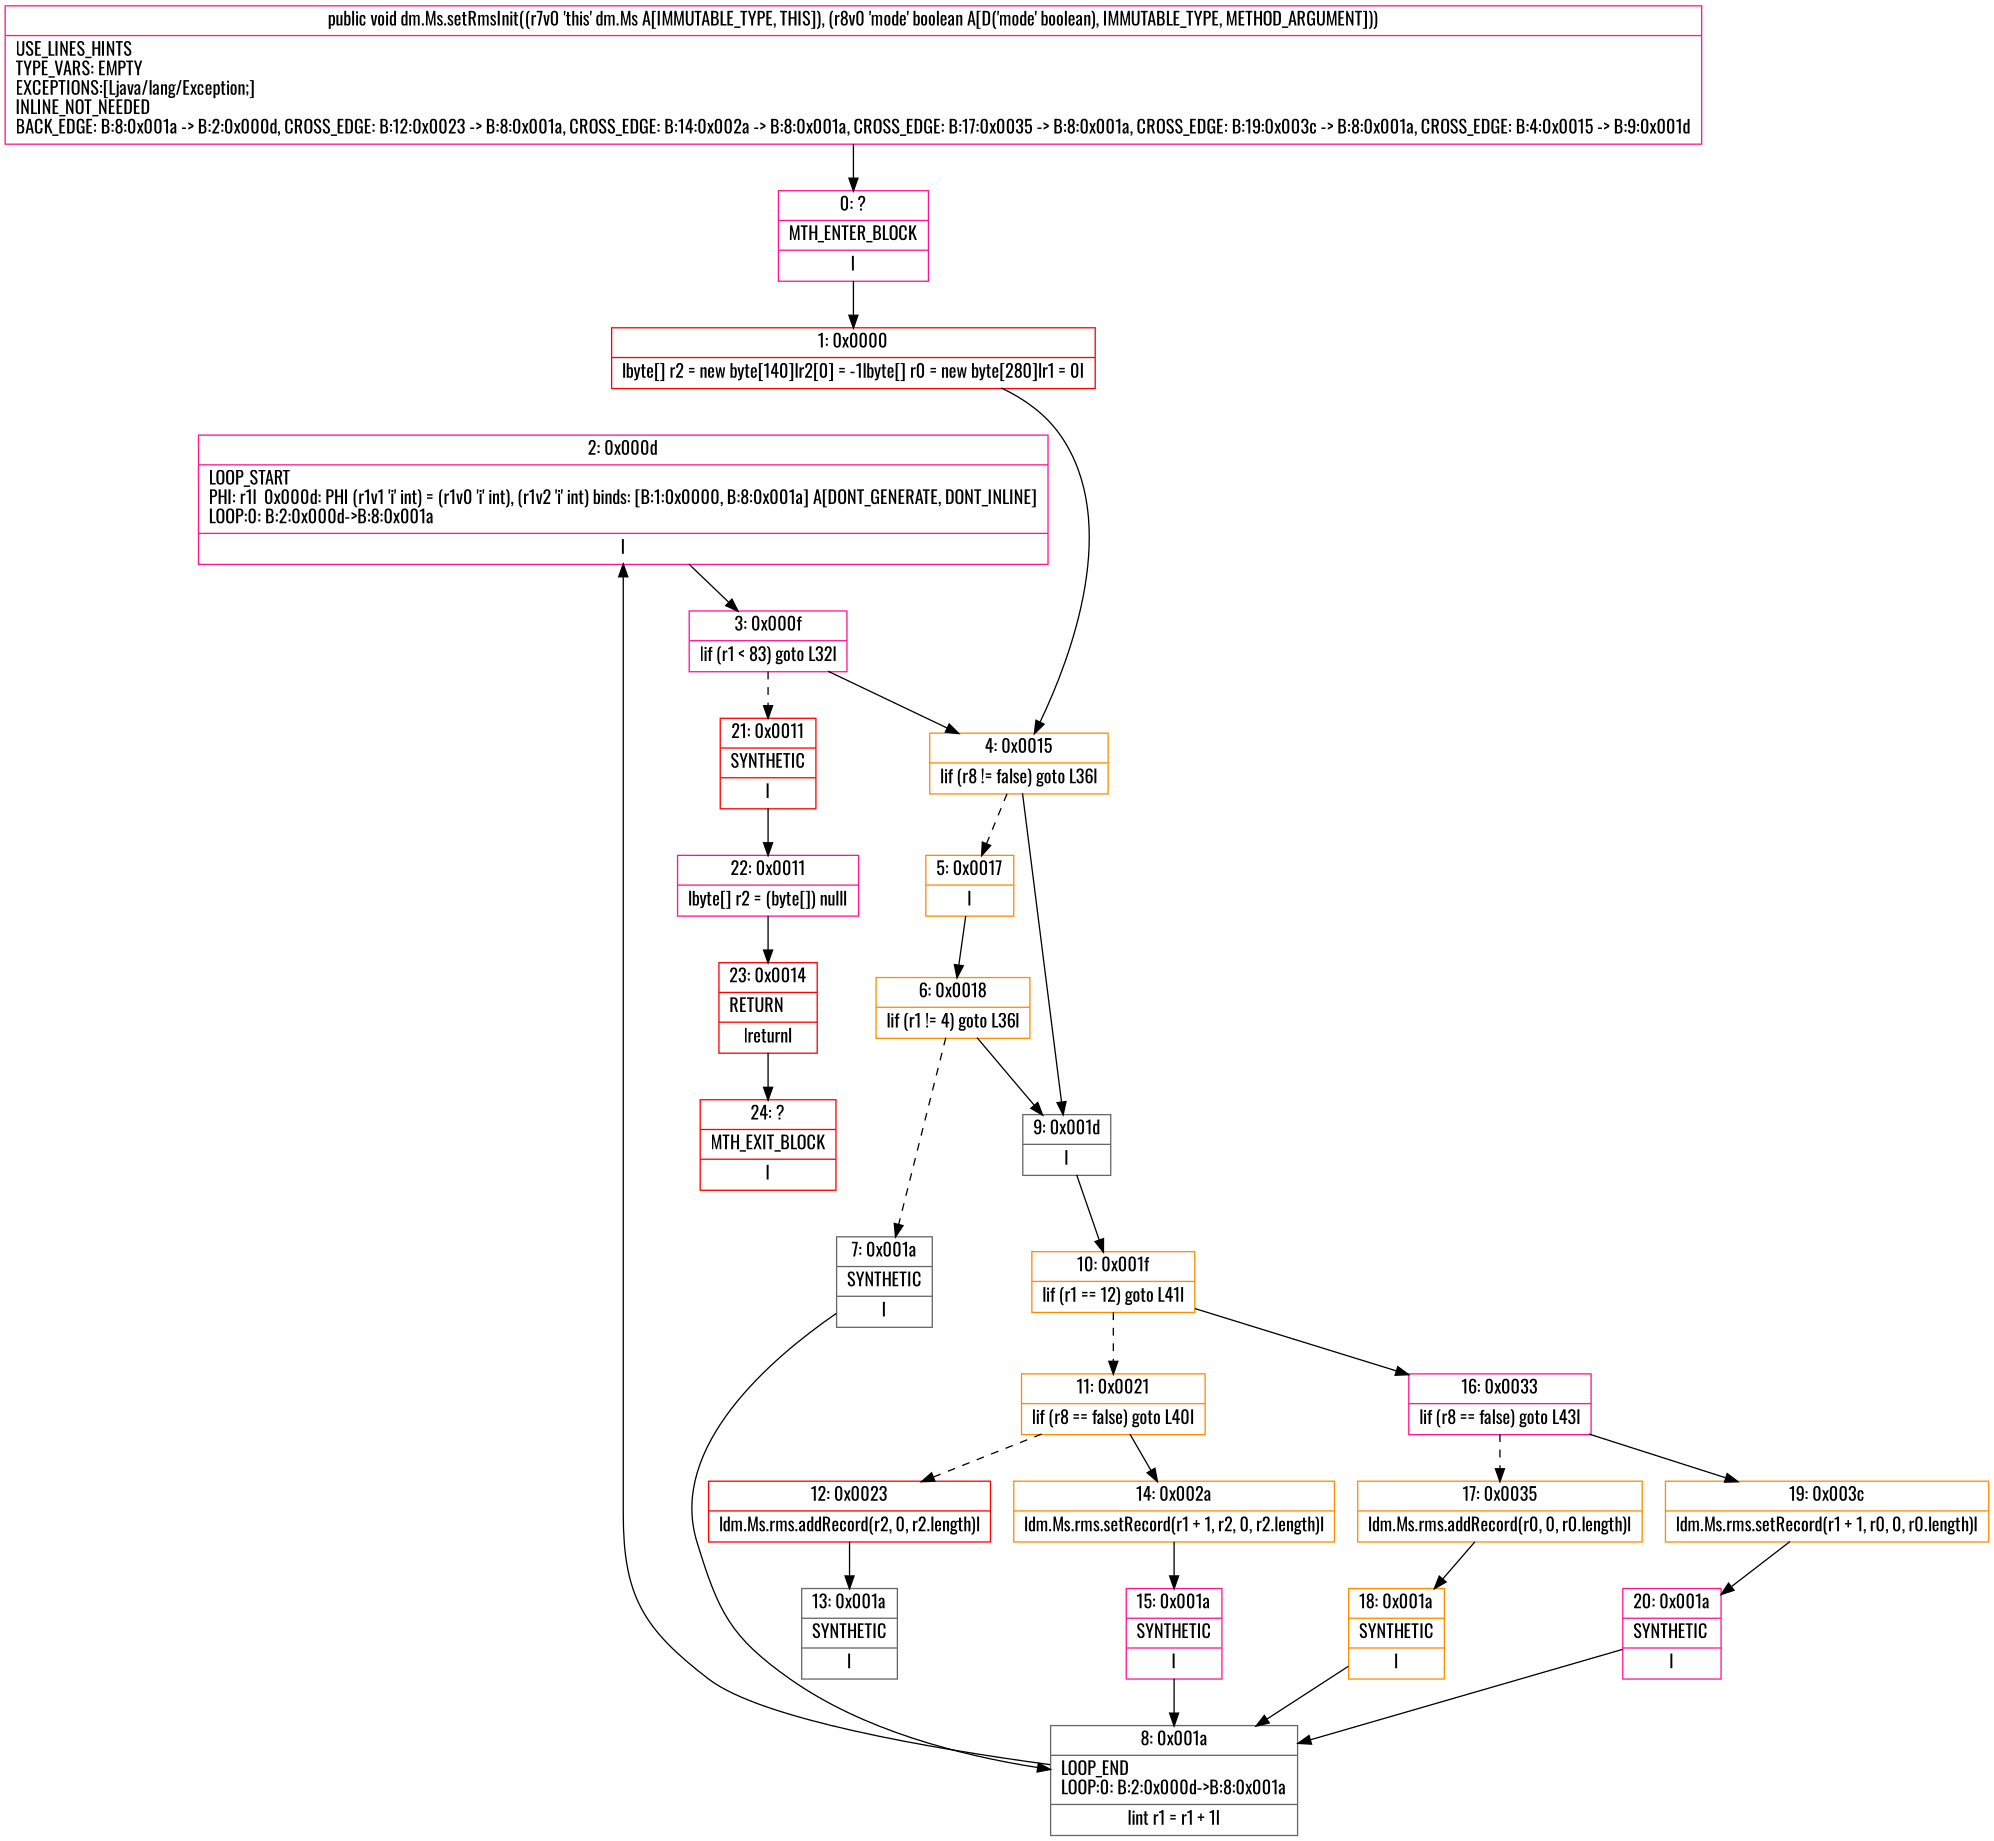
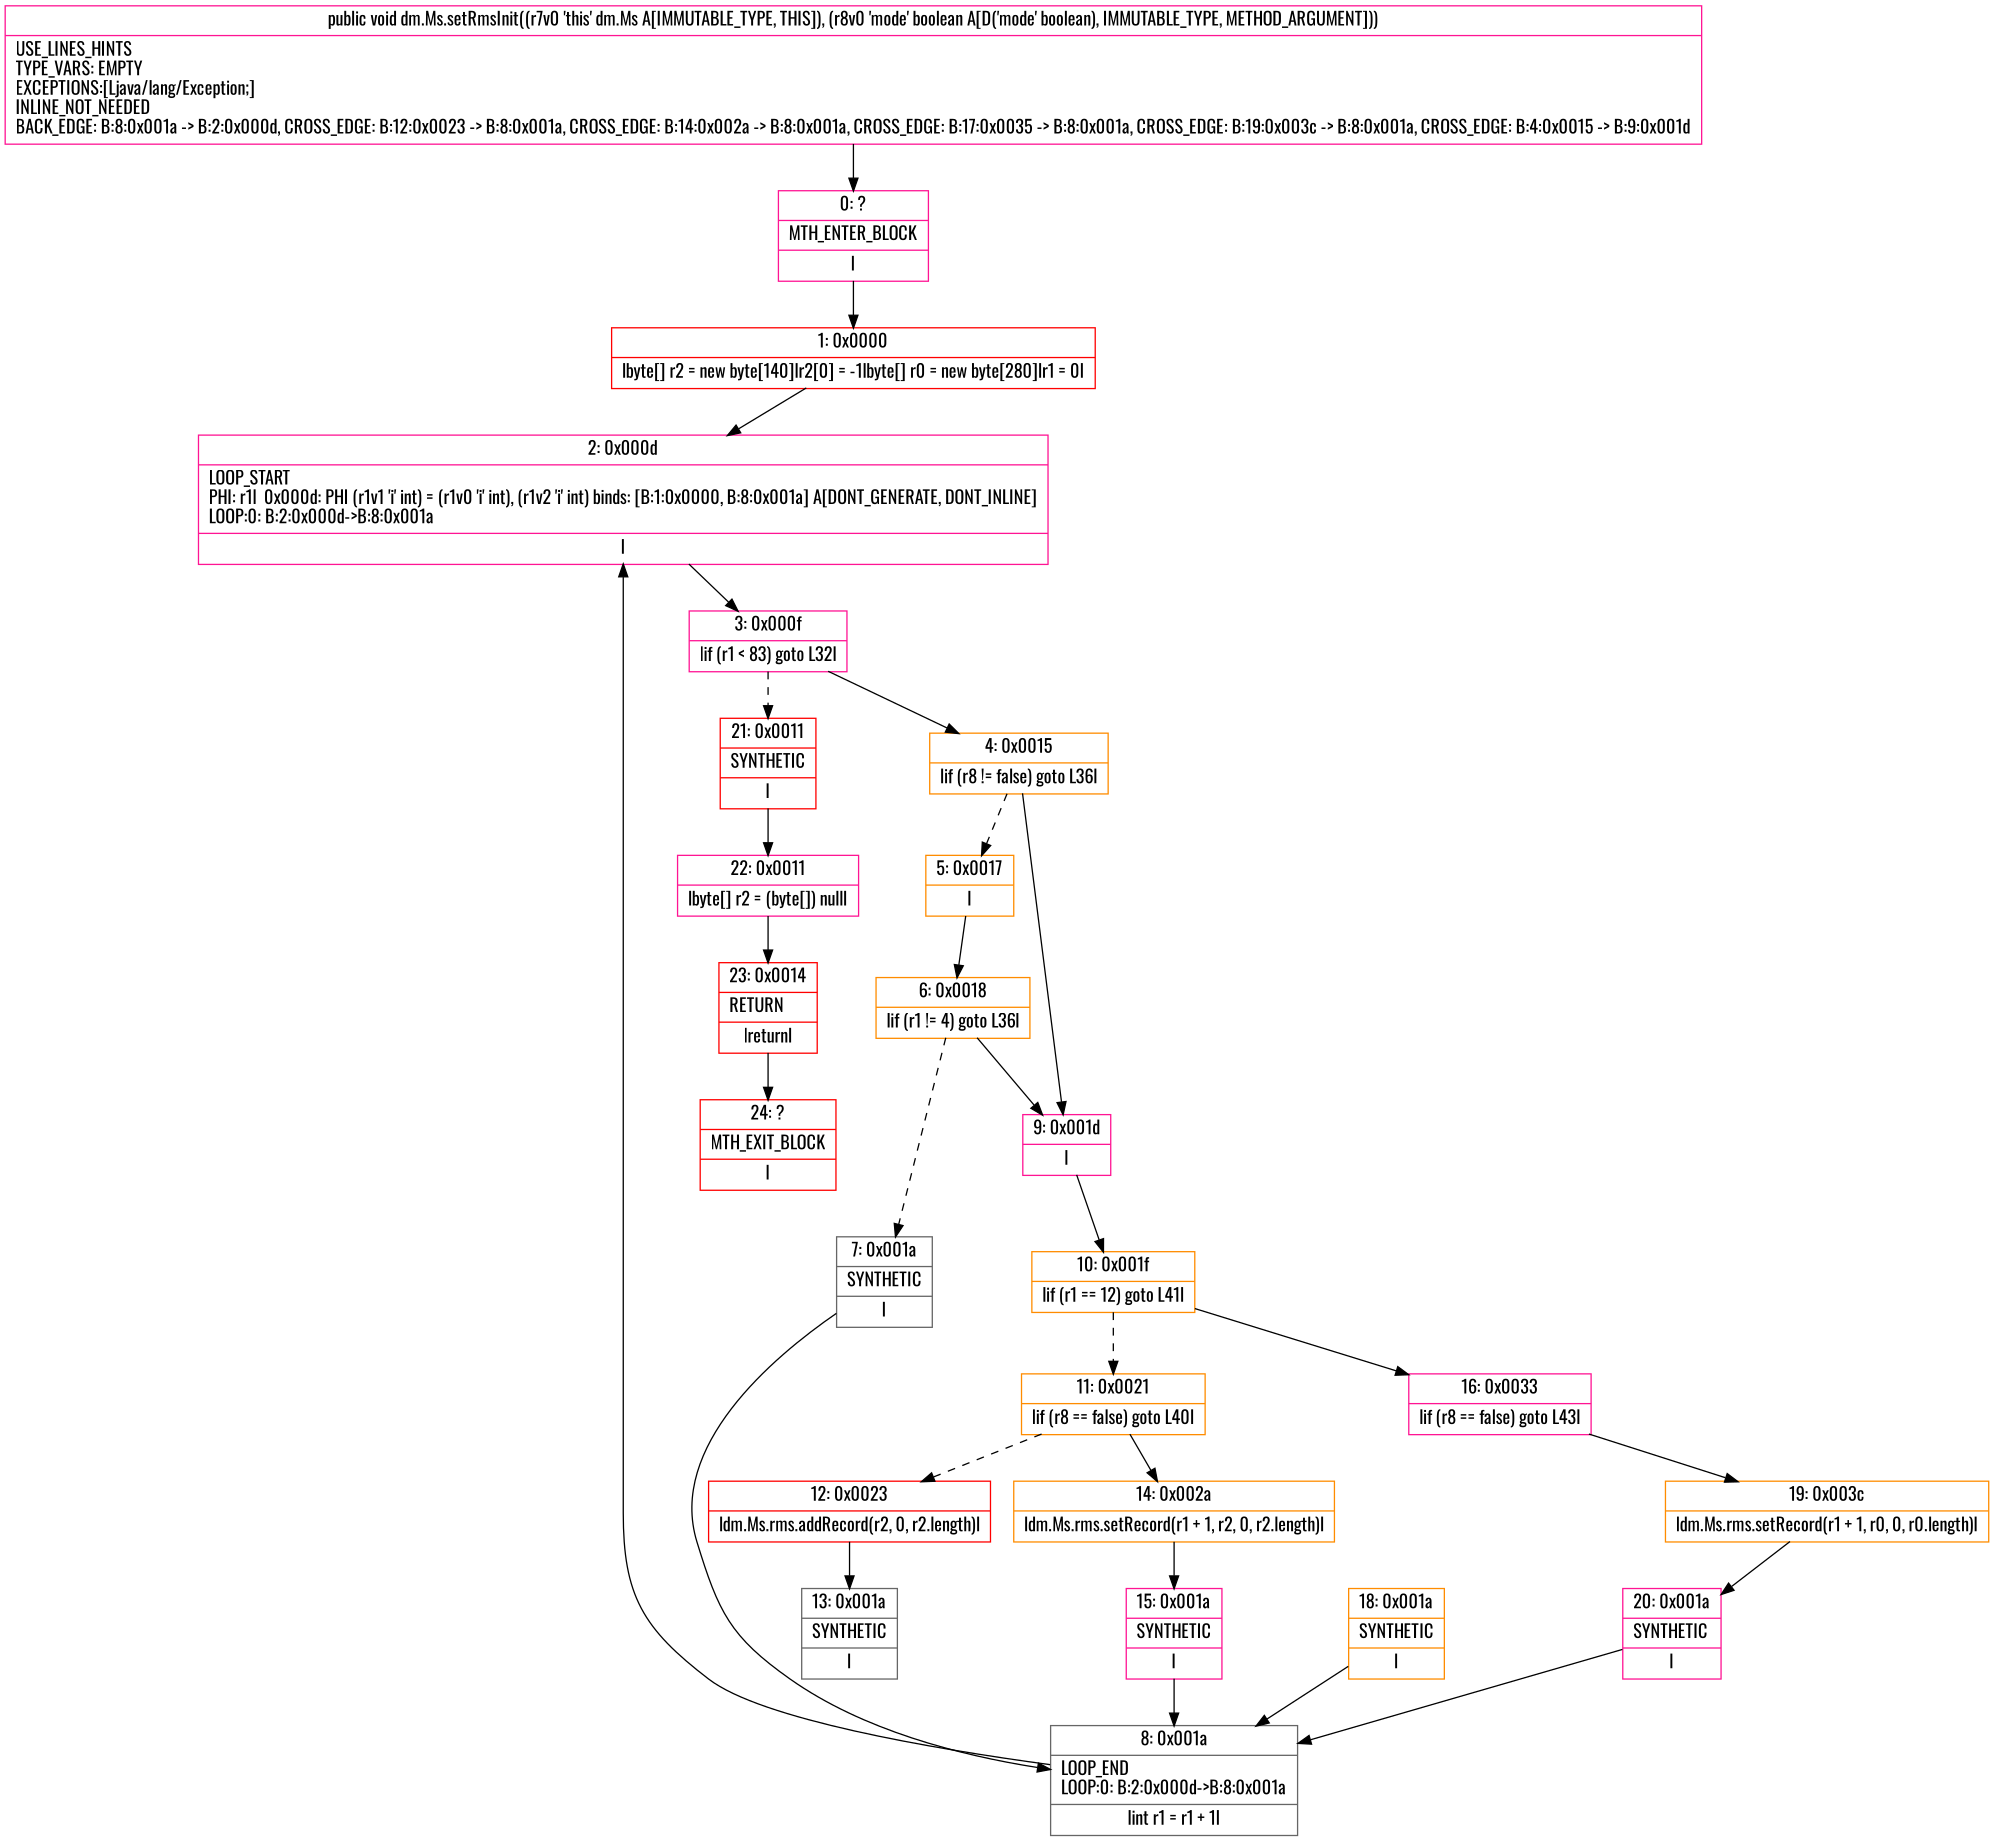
edge "1: 0x0000" -> "4: 0x0015": now "1: 0x0000" -> "2: 0x000d"
node "9: 0x001d": color gray40 -> deeppink
node "17: 0x0035": removed
